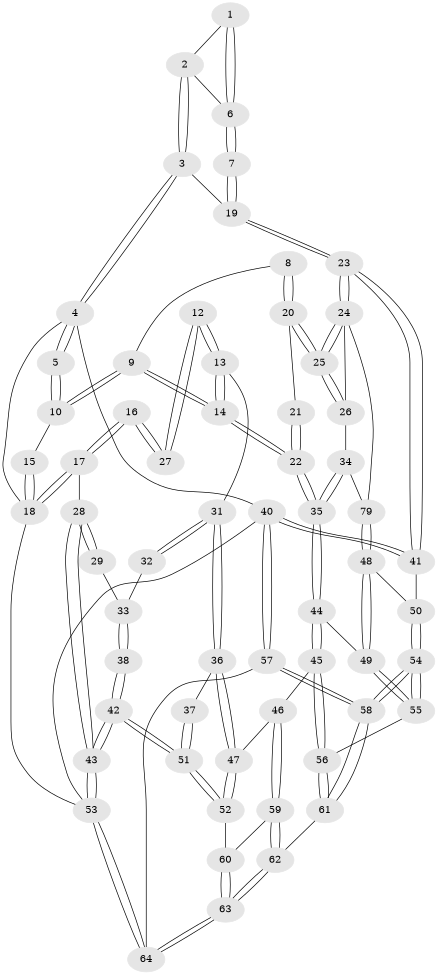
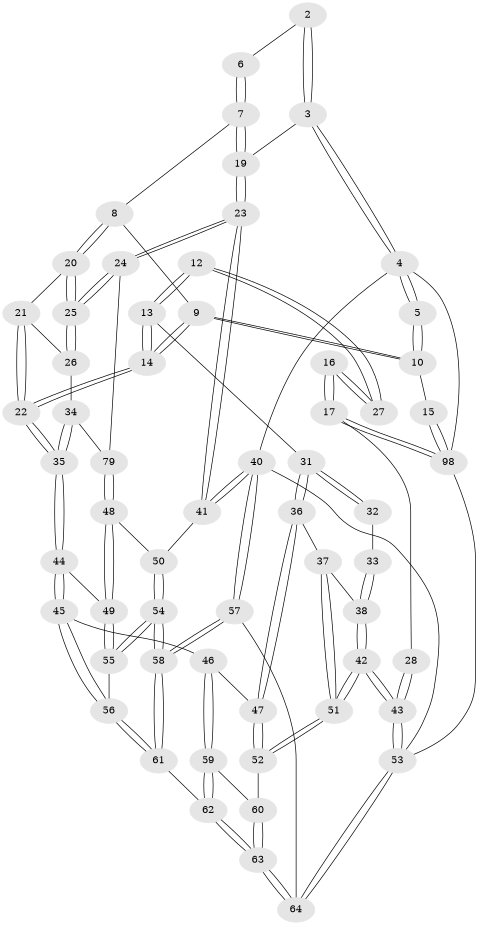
node "1": removed
edge "7" -- "8": added
edge "24" -- "26": now "21" -- "26"
node "18": label "18" -> "98"
node "29": removed
edge "37" -- "38": added
